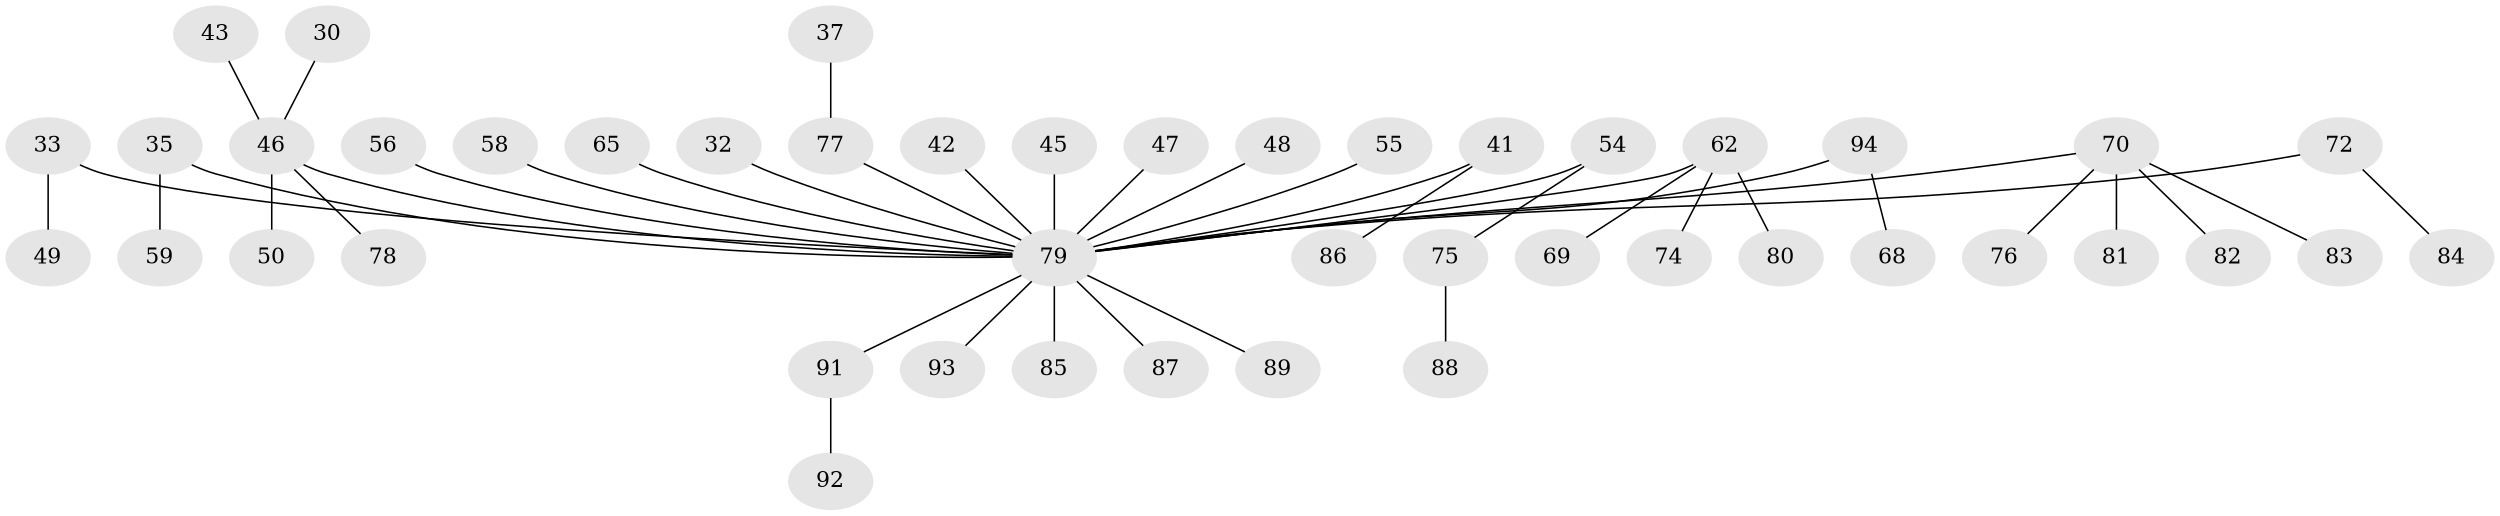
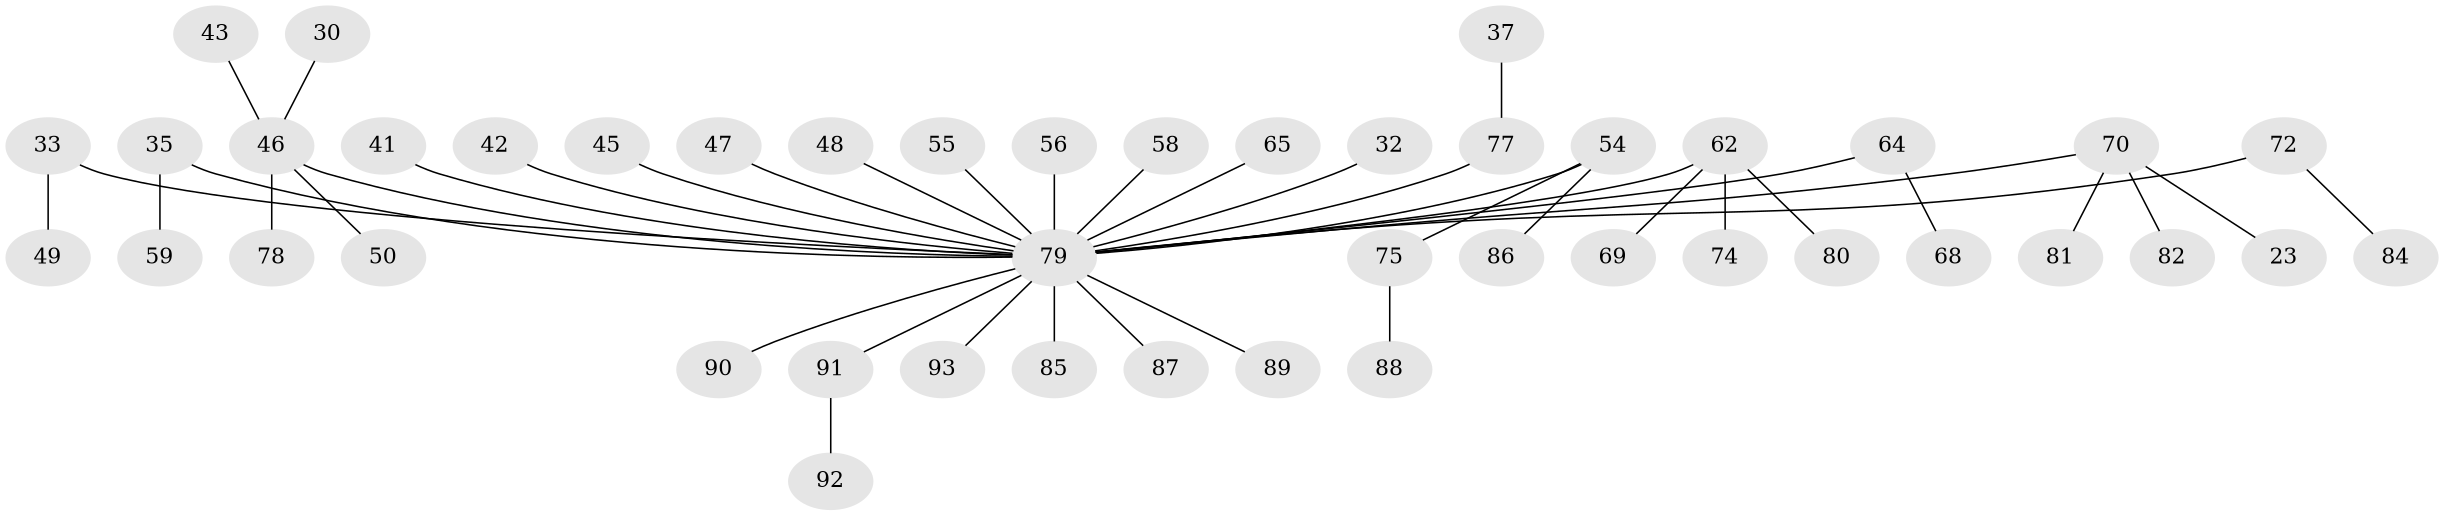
node "94": label "94" -> "64"
edge "41" -- "86": now "54" -- "86"
node "76": removed
node "83": label "83" -> "23"
node "90": added
